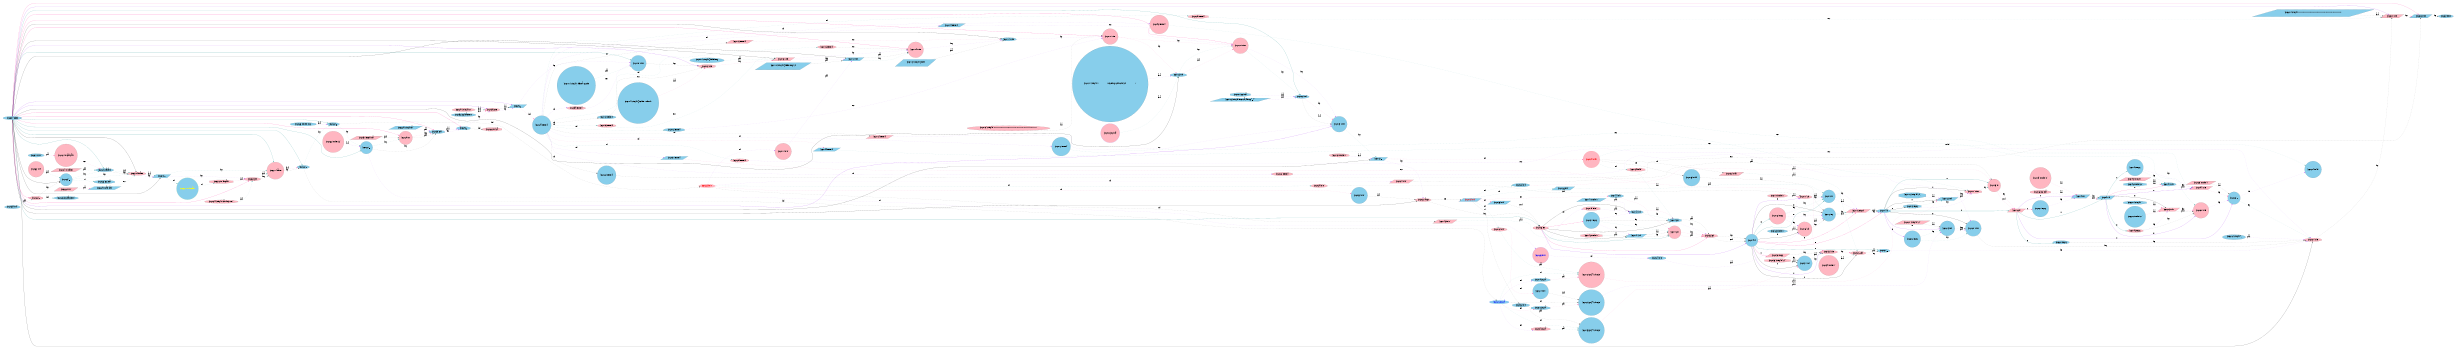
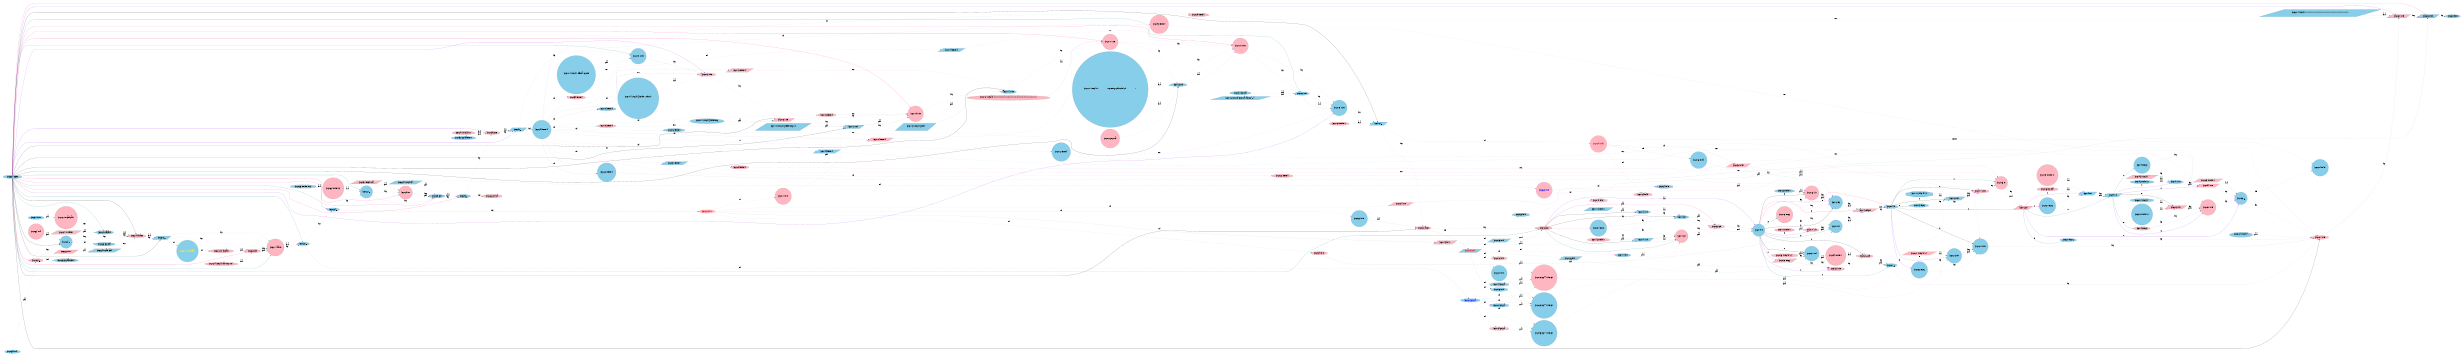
edge "(5060781)int(k)" -> "(5060814)int(k)": now "(5060734)int(k)" -> "(5060814)int(k)"
